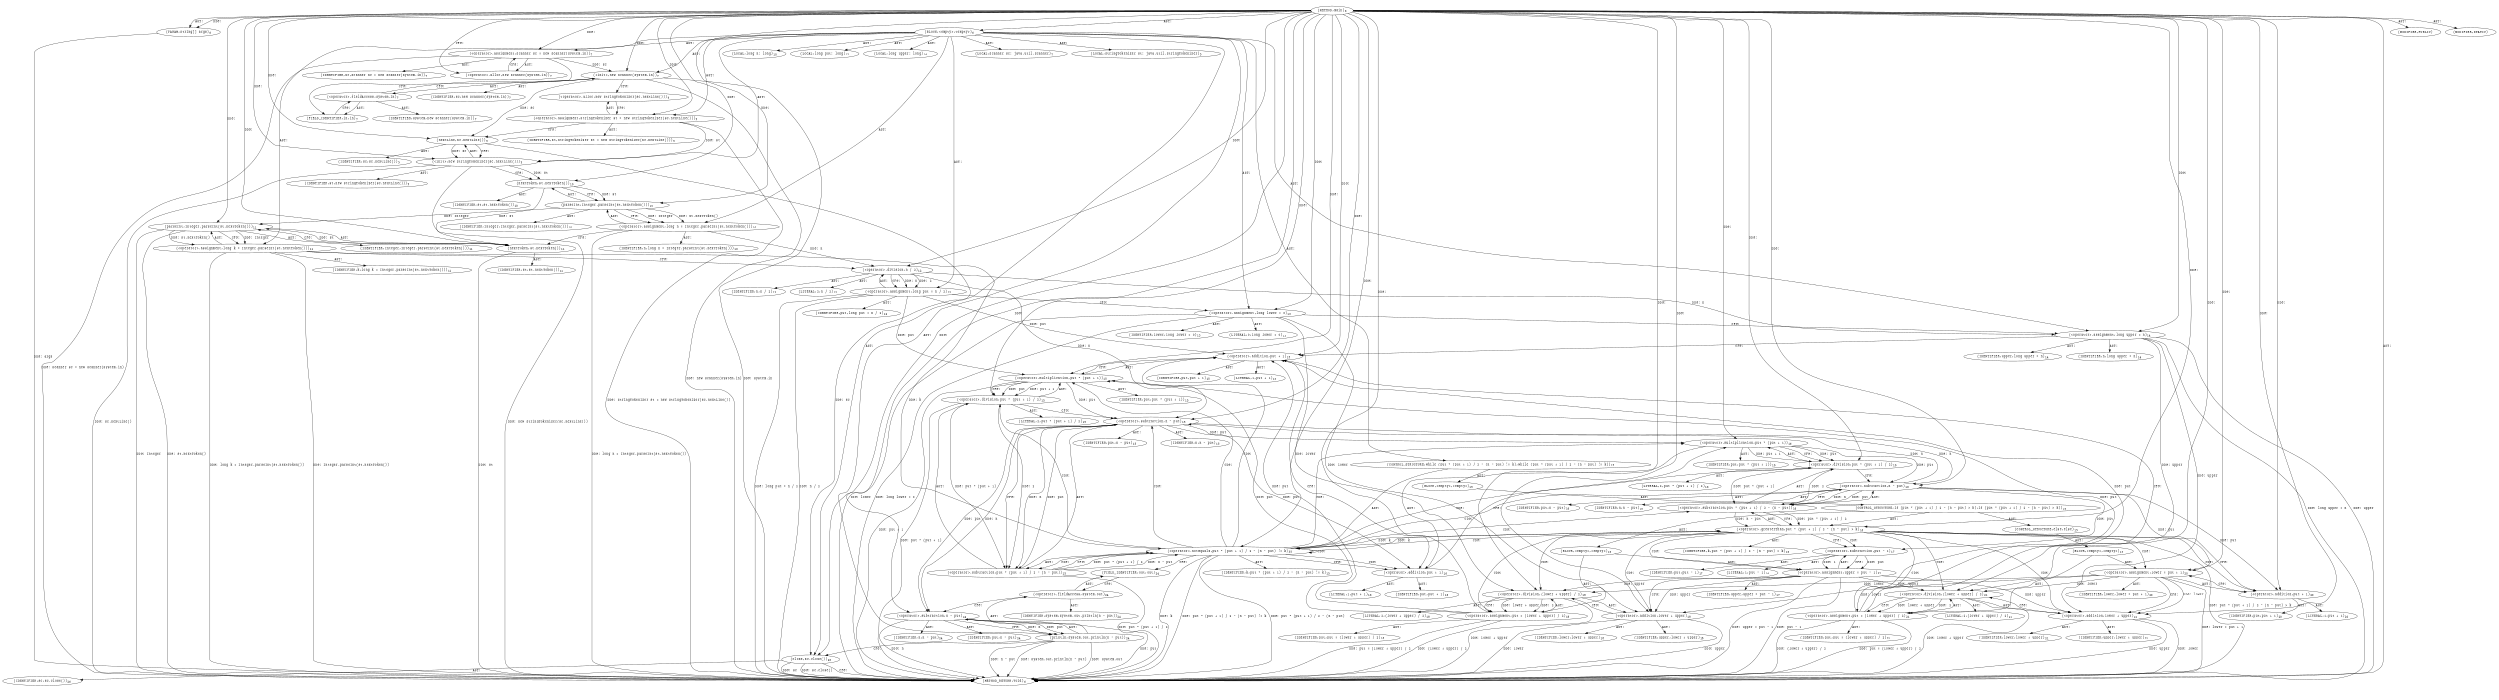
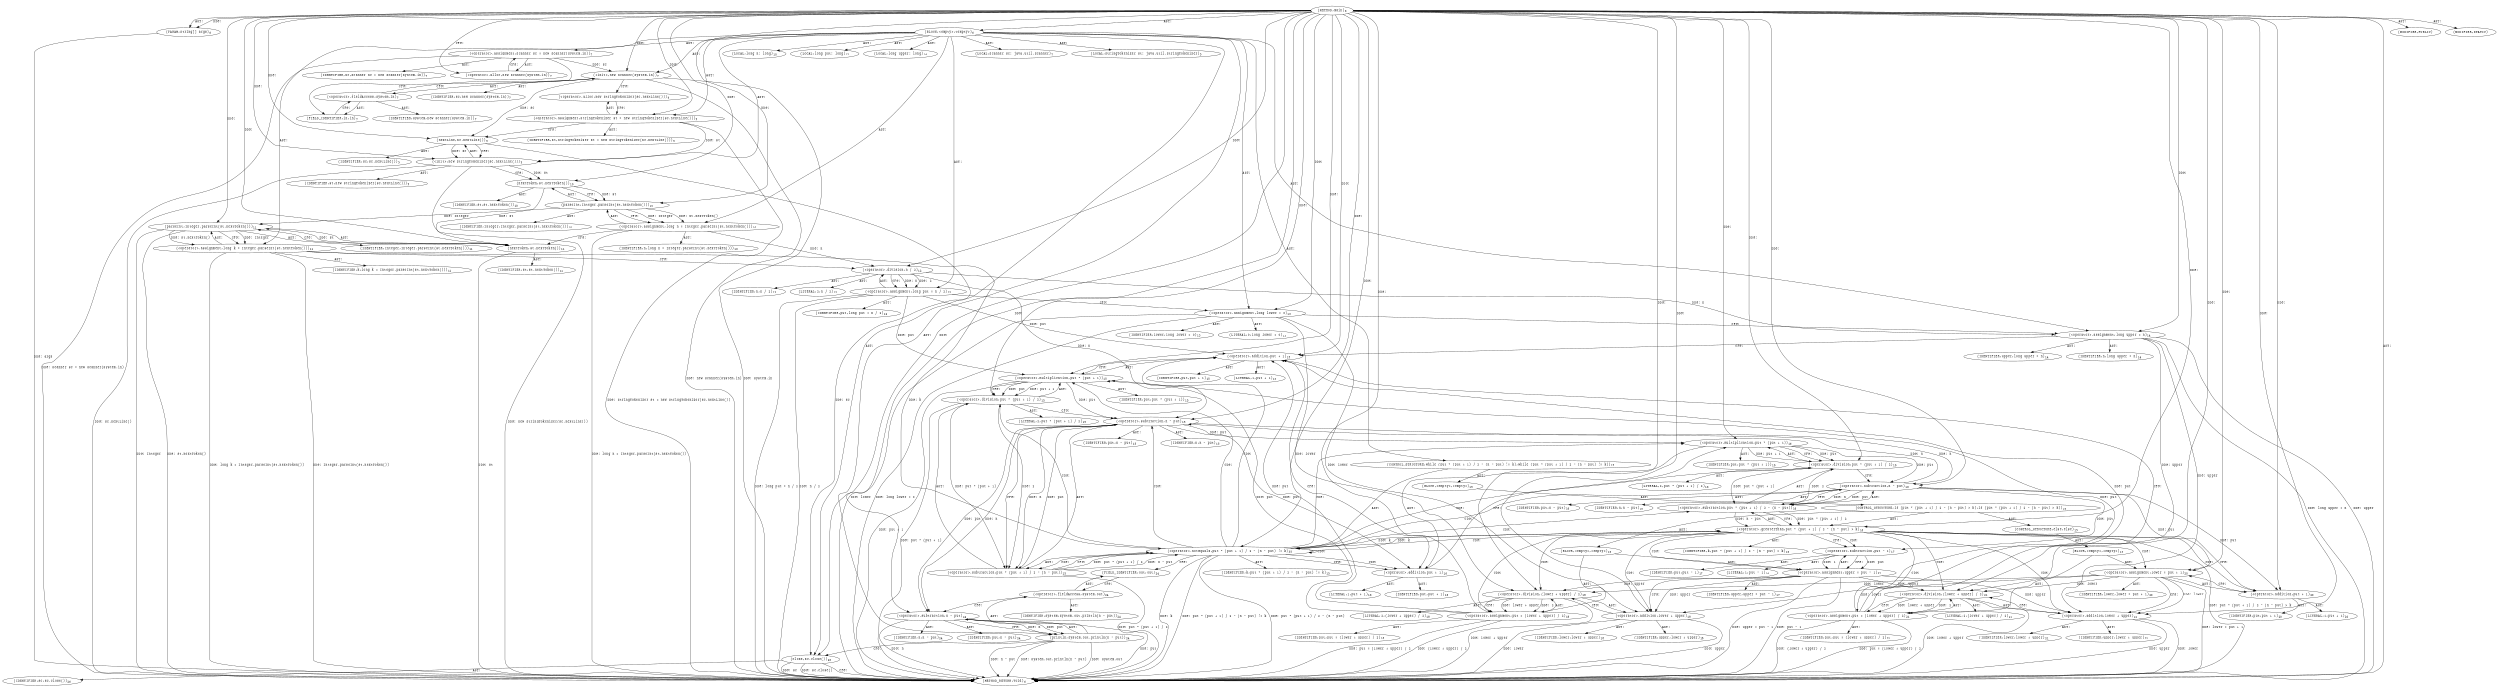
edge "(METHOD,main)" -> "(<operator>.assignment,Scanner sc = new Scanner(System.in))": removed, label "DDG:"
